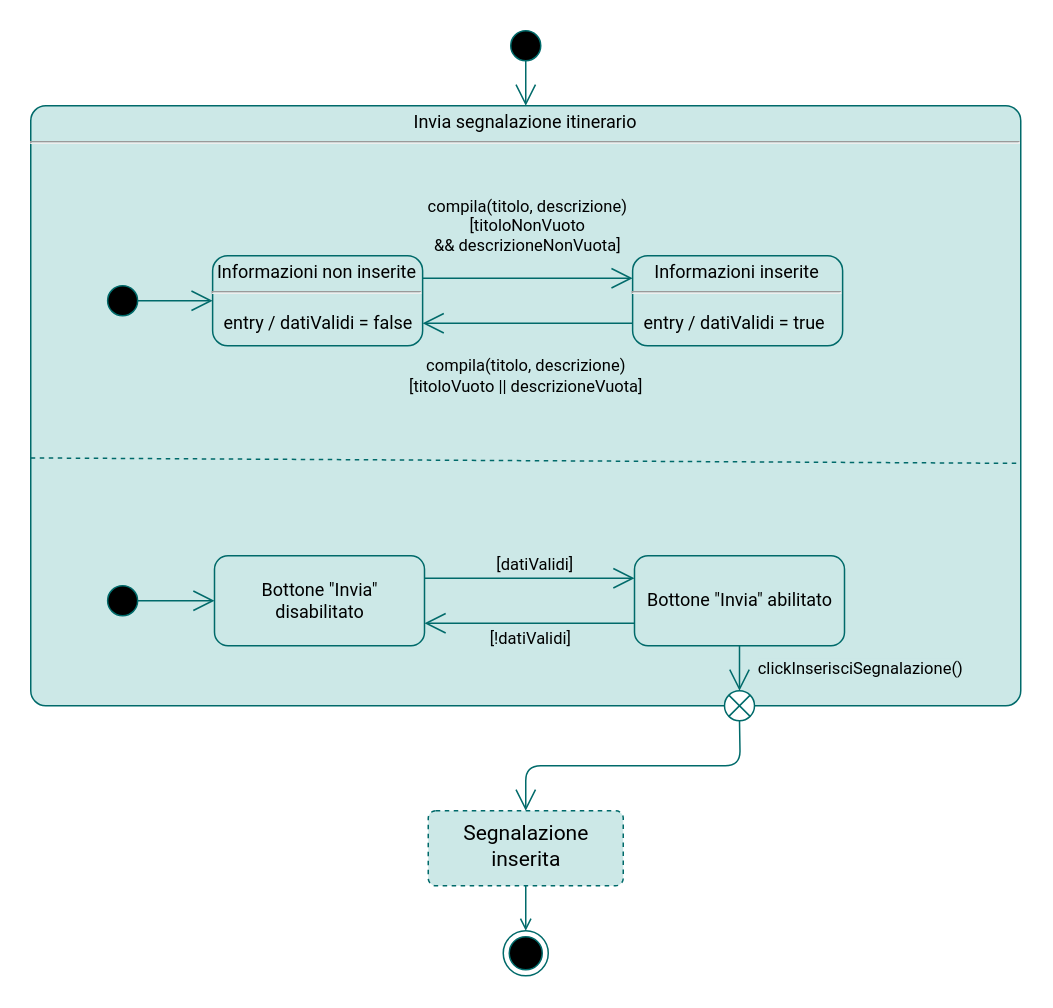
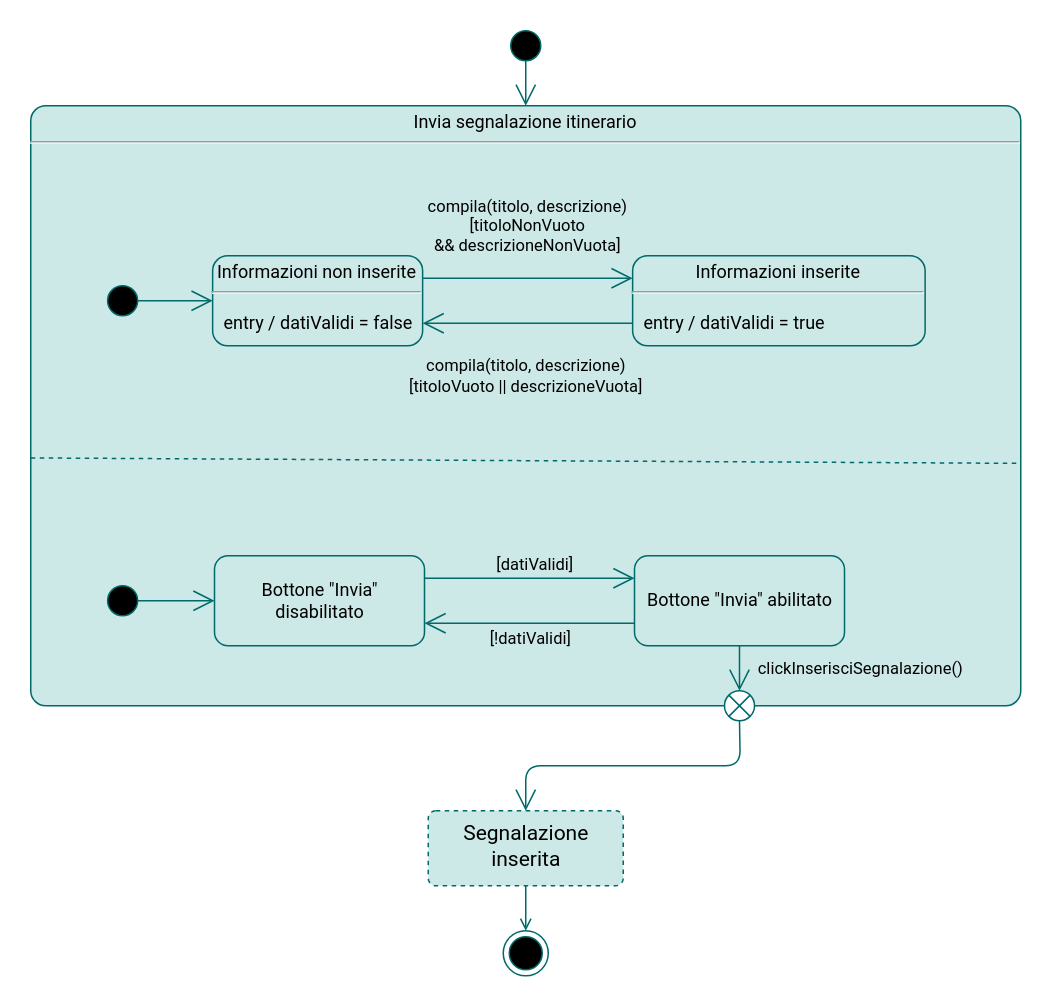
node "Informazioni inserite entry / datiValidi = true": size 210x90 -> 293x90
